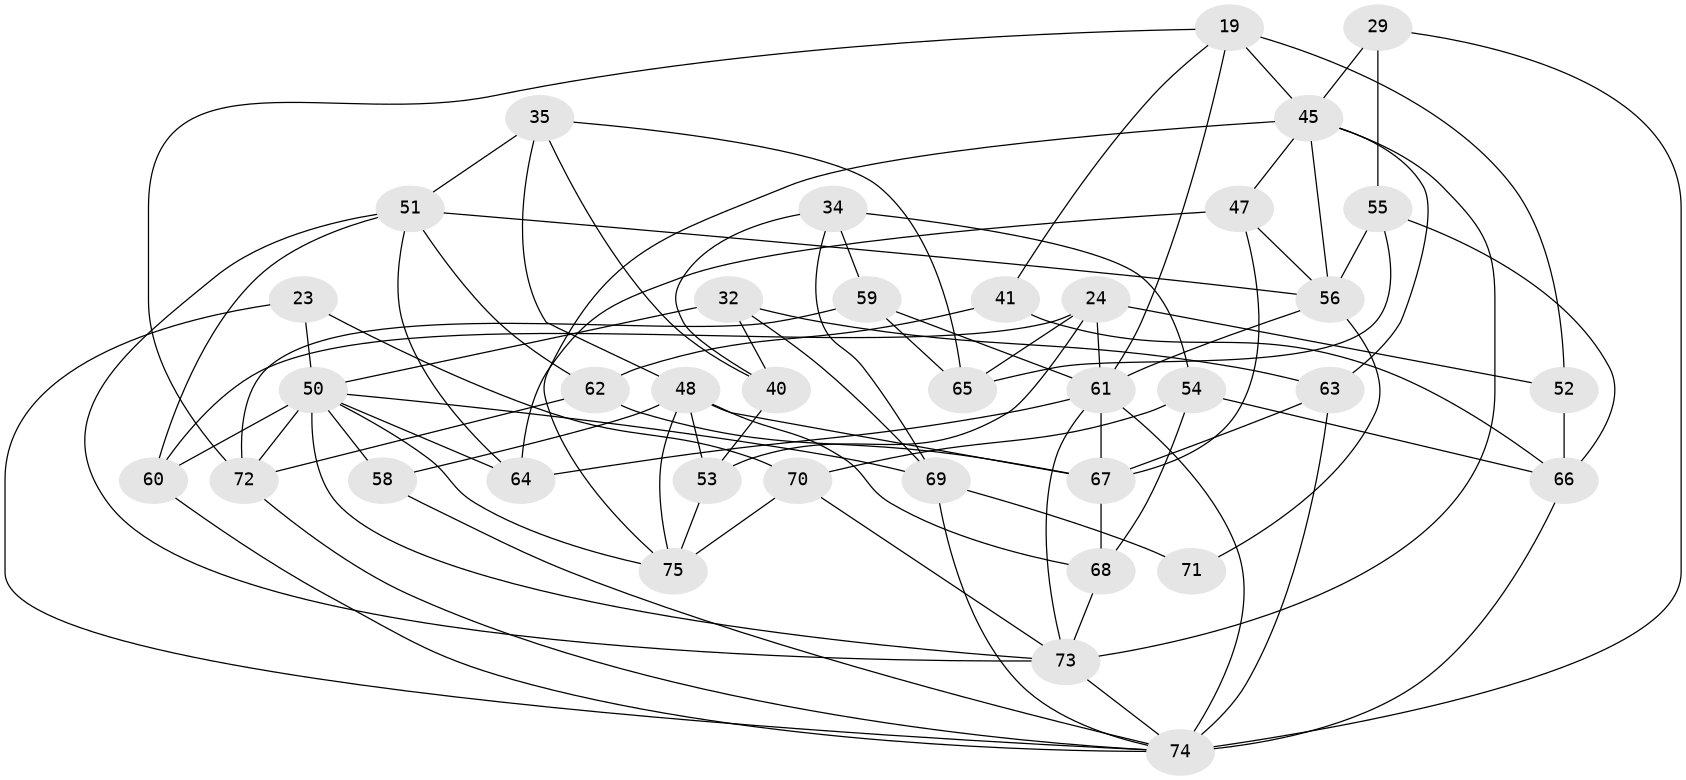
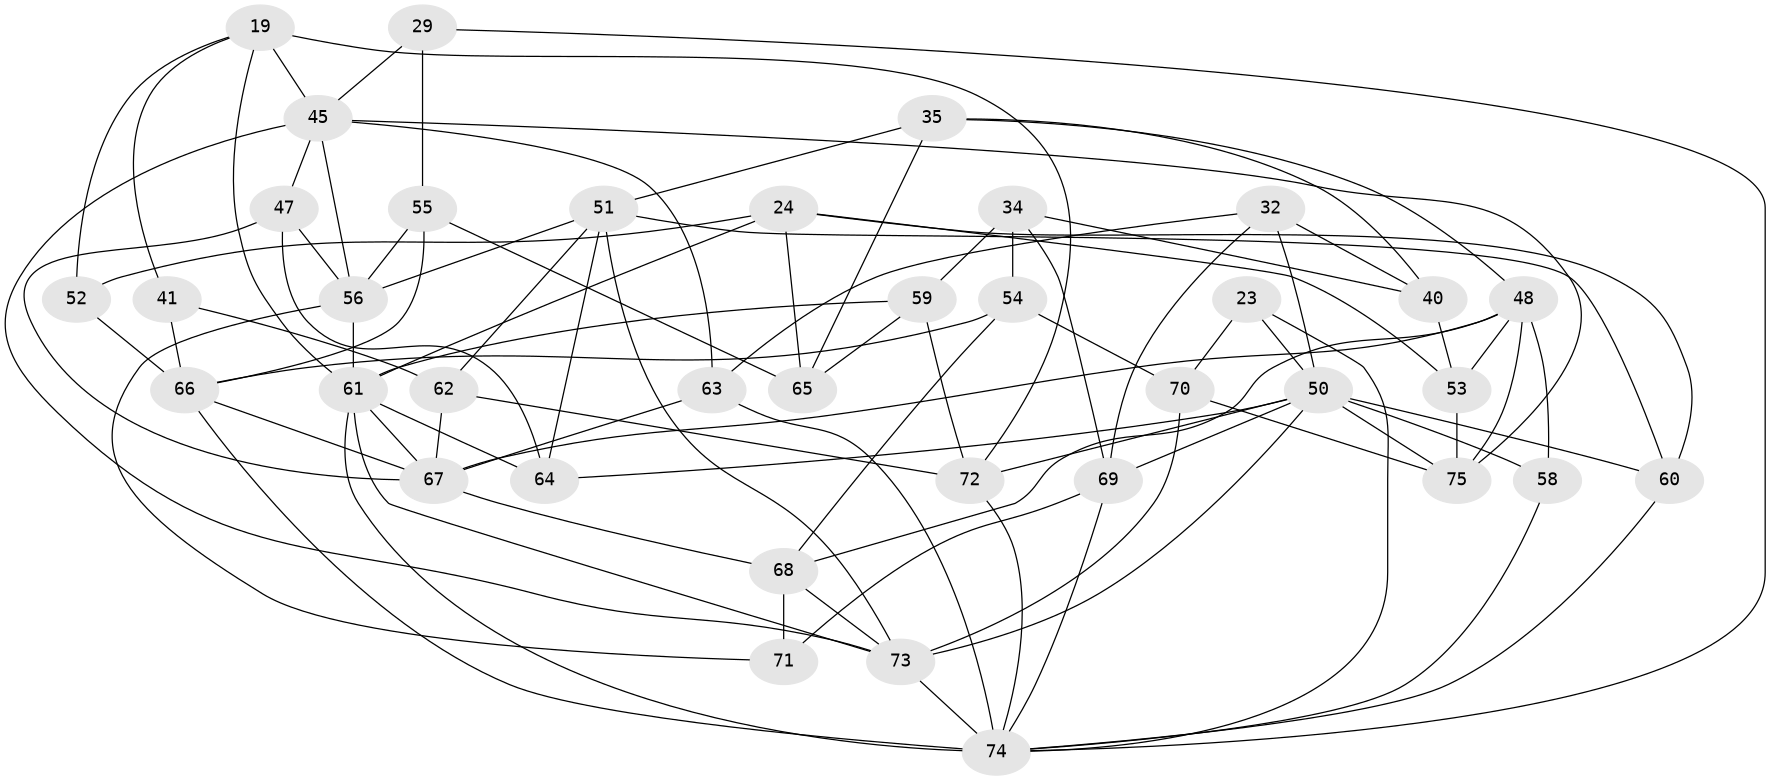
edge "66" -- "67": added
edge "68" -- "71": added
